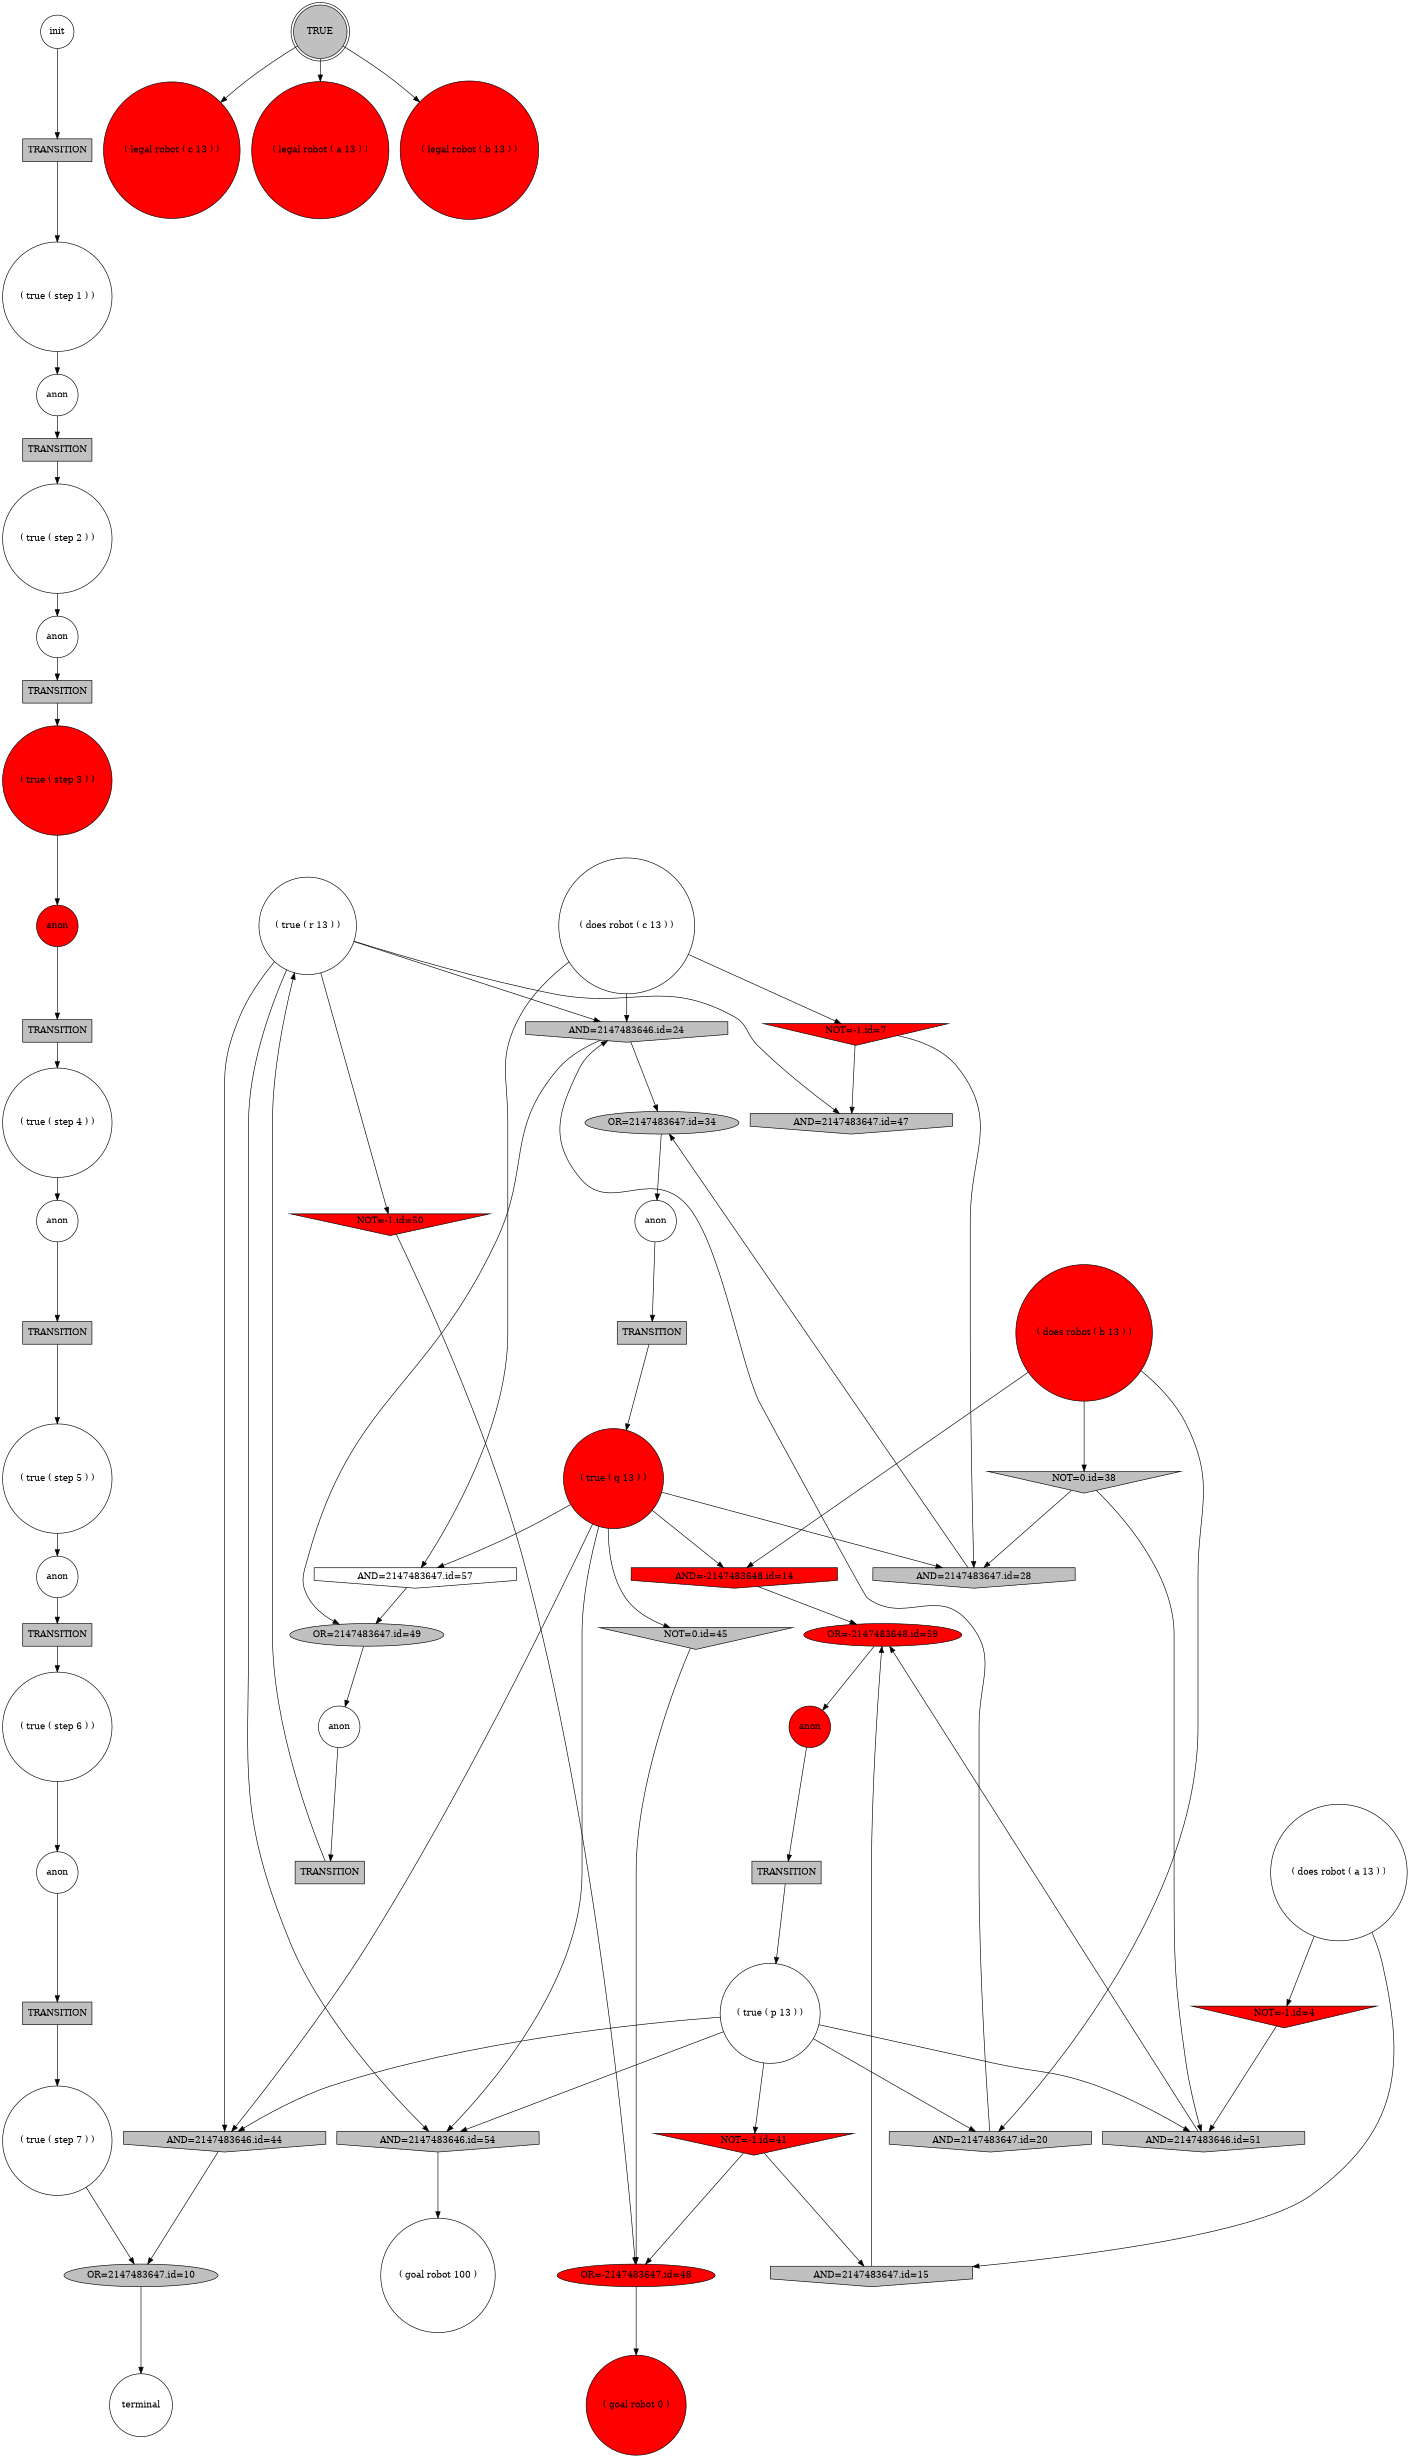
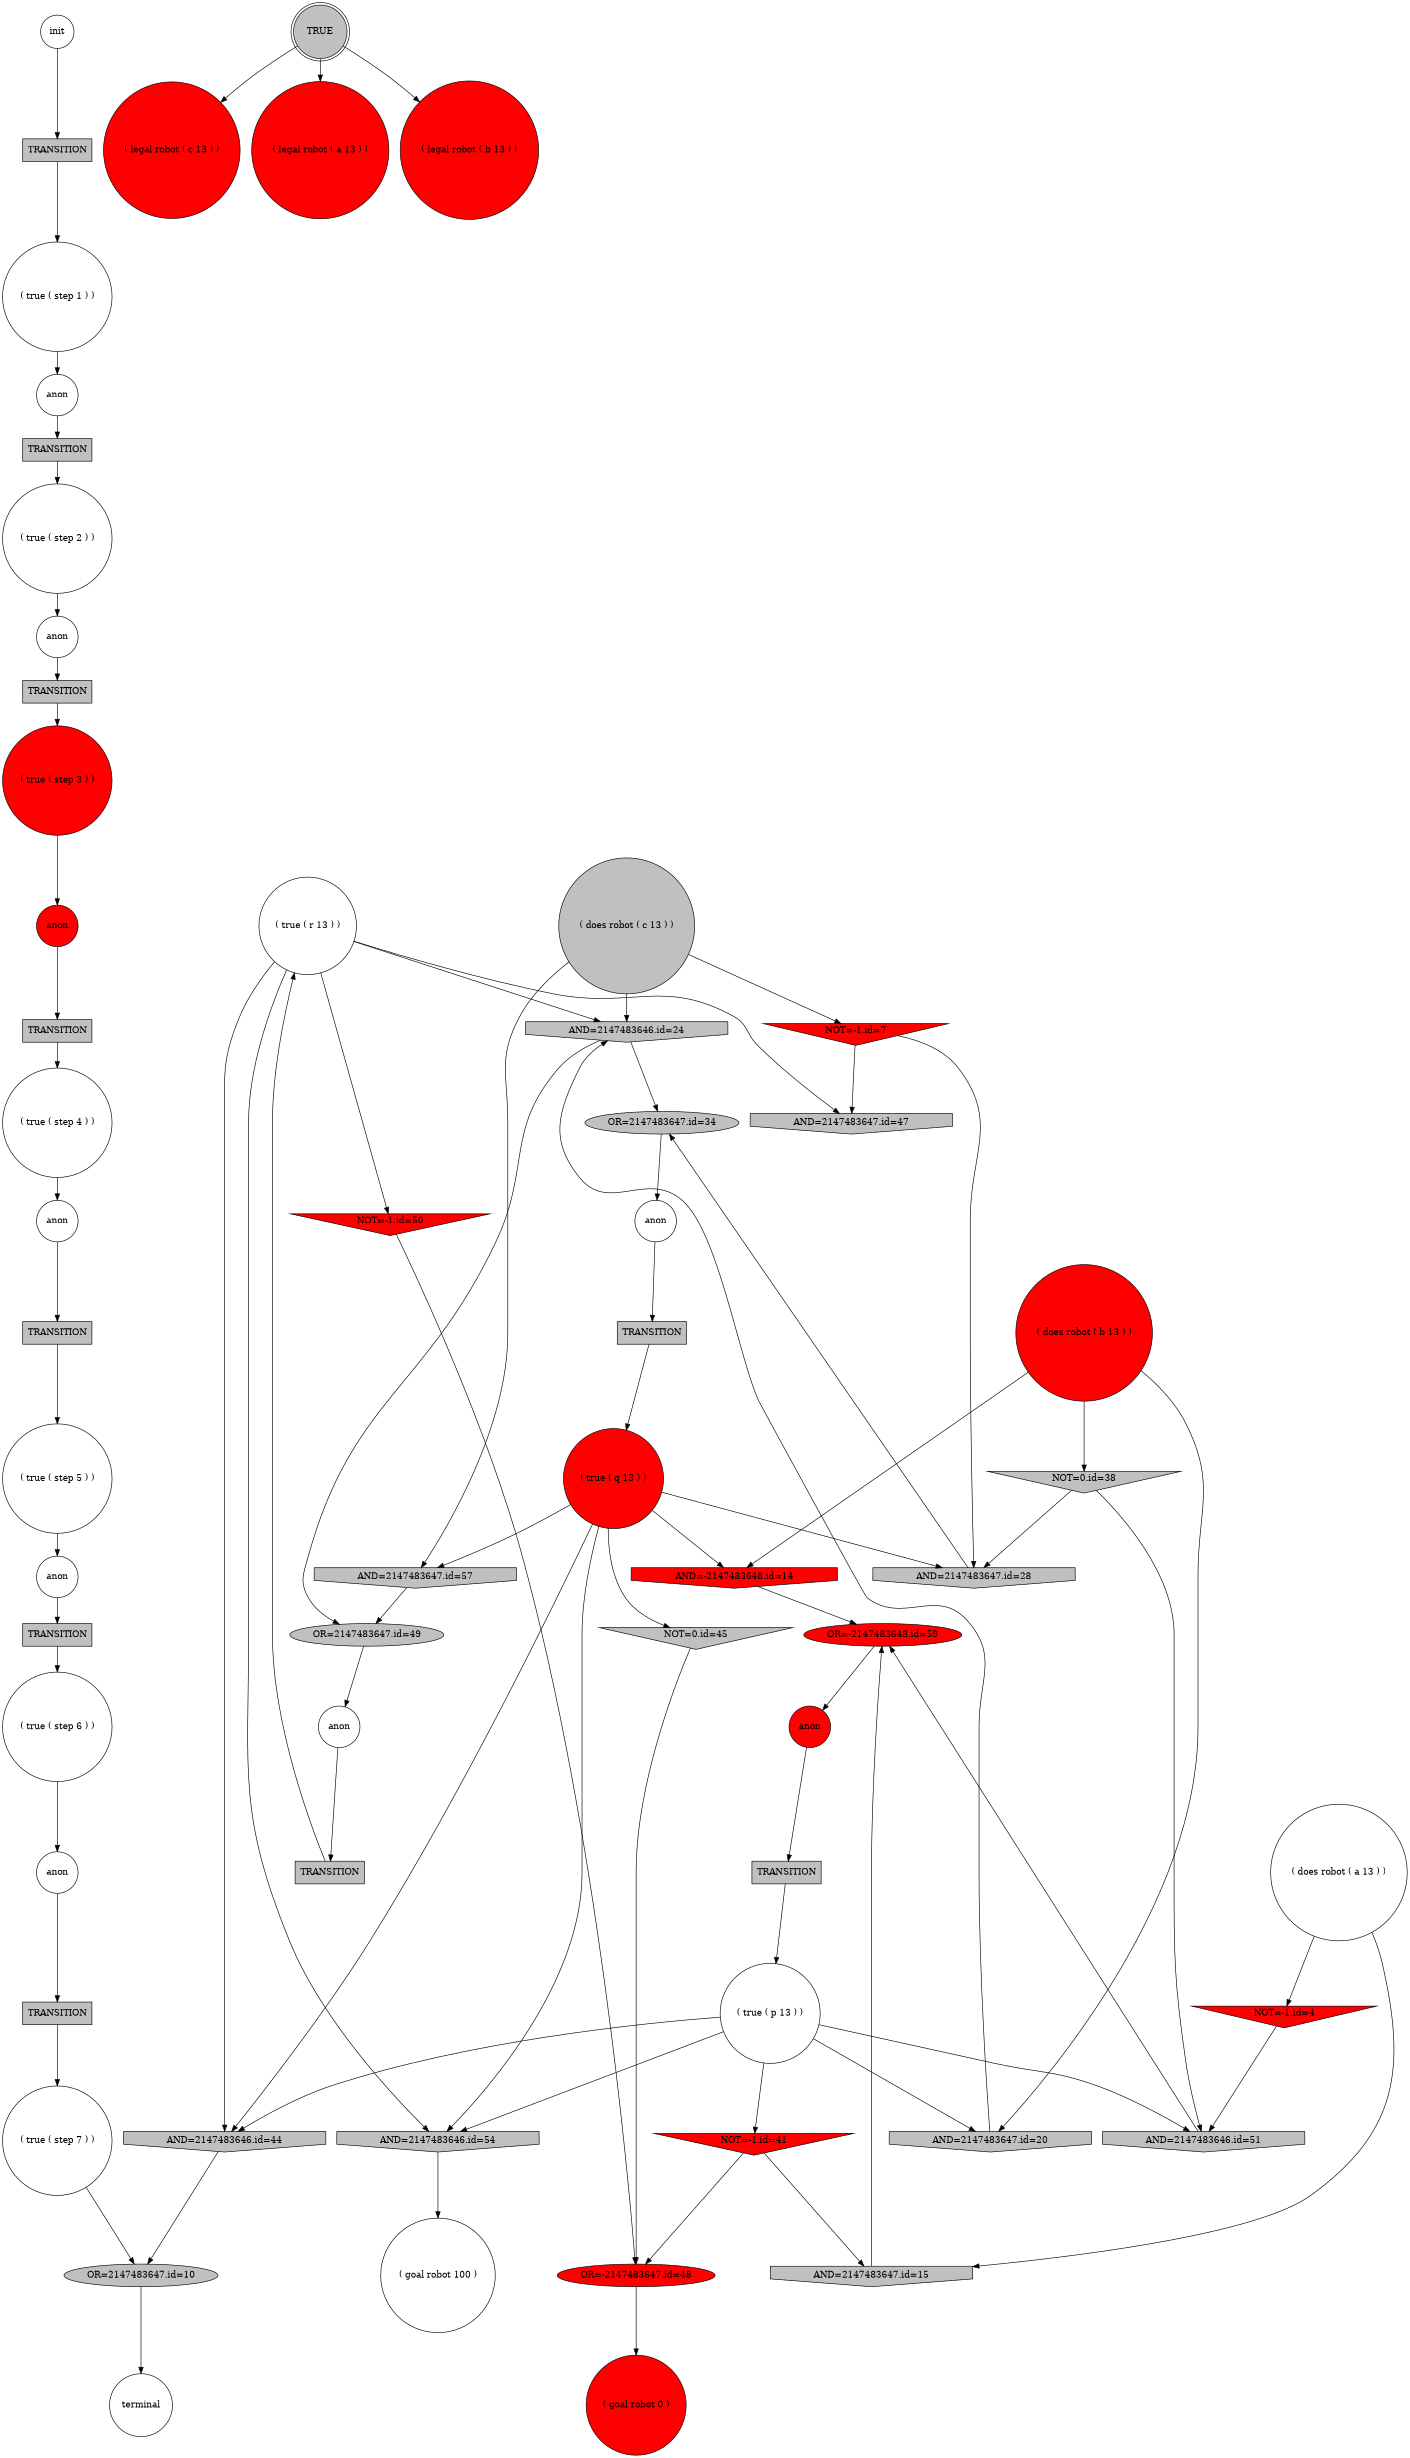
node "( does robot ( c 13 ) )": fillcolor white -> grey
node "AND=2147483647.id=57": fillcolor white -> grey
